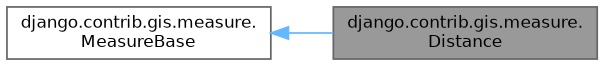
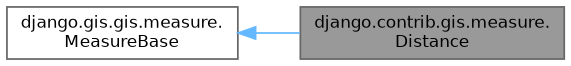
node "django.contrib.gis.measure. MeasureBase": label "django.contrib.gis.measure. MeasureBase" -> "django.gis.gis.measure. MeasureBase"
